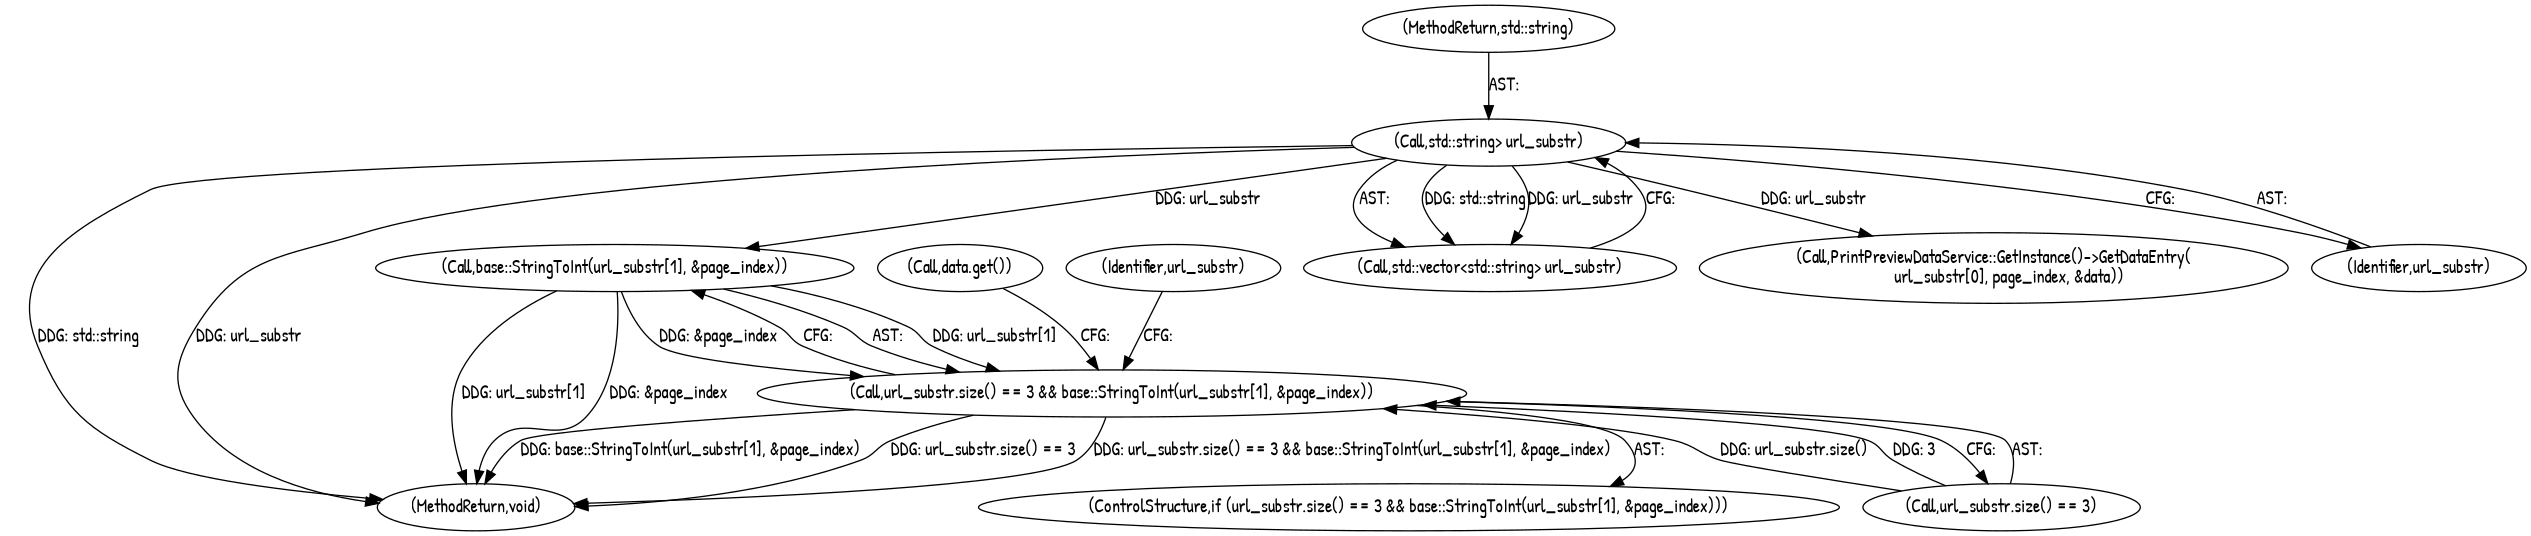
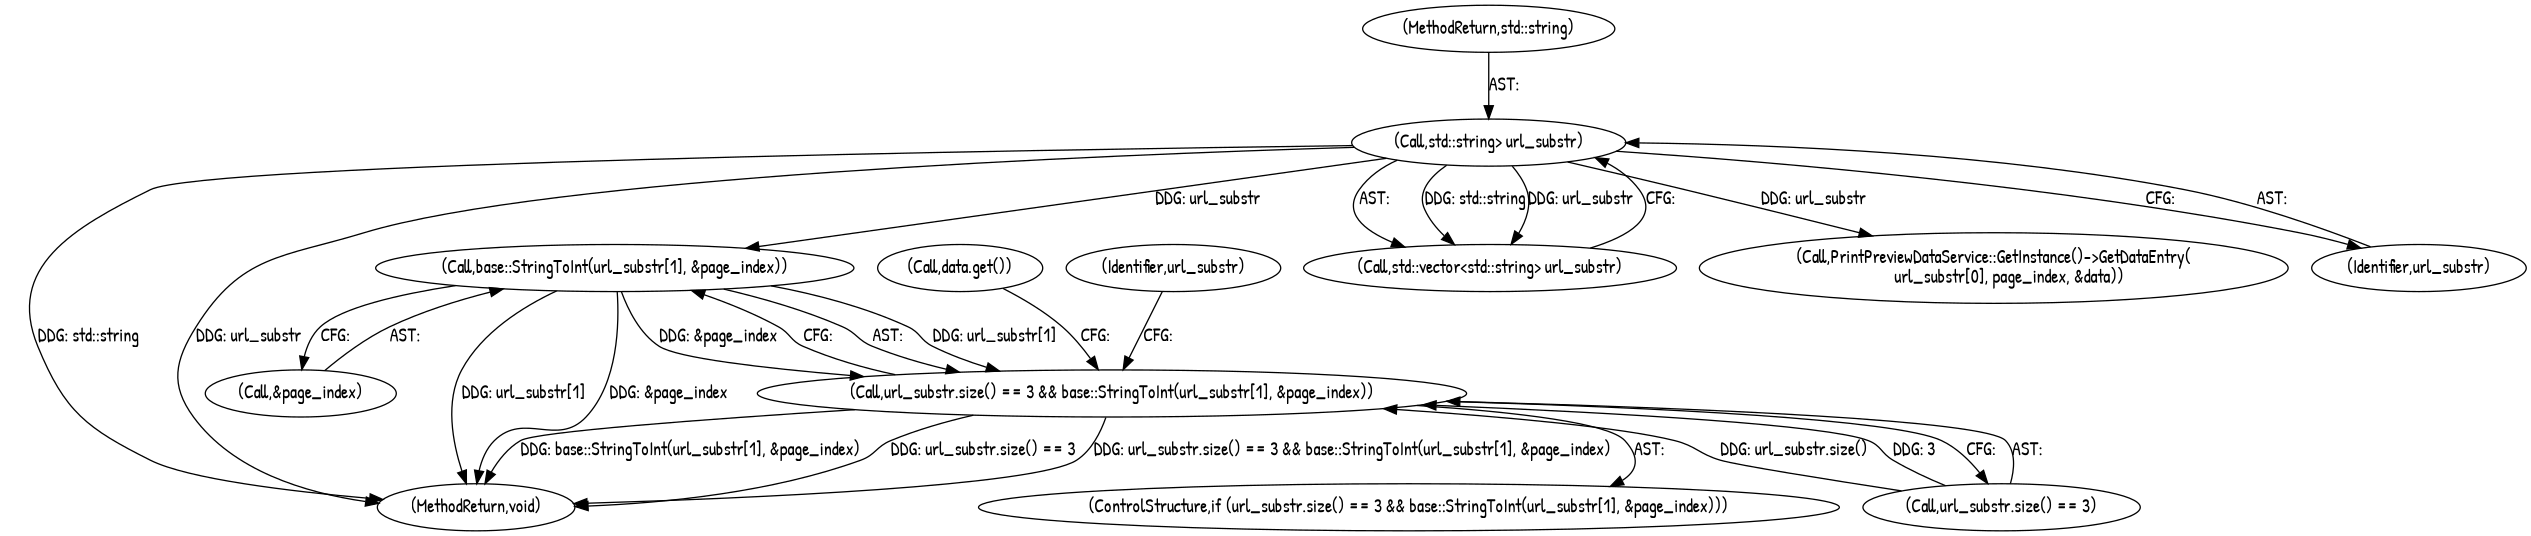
node "(Call,&page_index)": added
